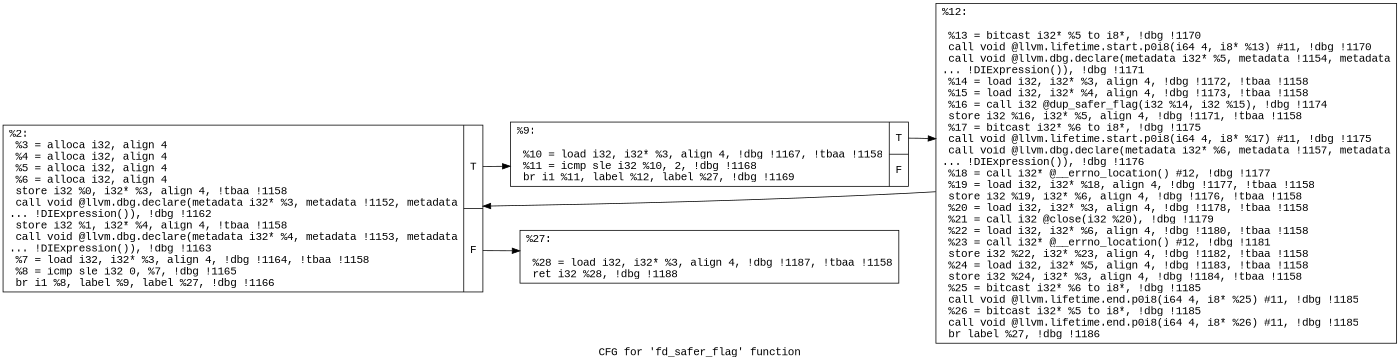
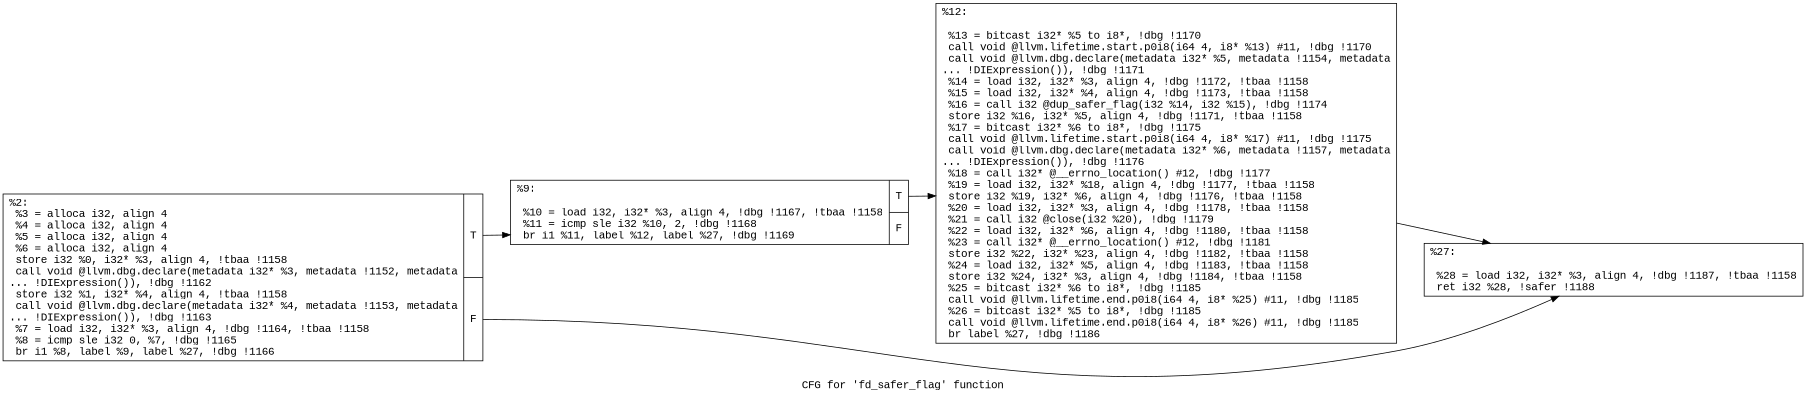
edge "%12:" -> "%2:": now "%12:" -> "%27:"
node "%27:": text "ret i32 %28, !dbg !1188" -> "ret i32 %28, !safer !1188"
